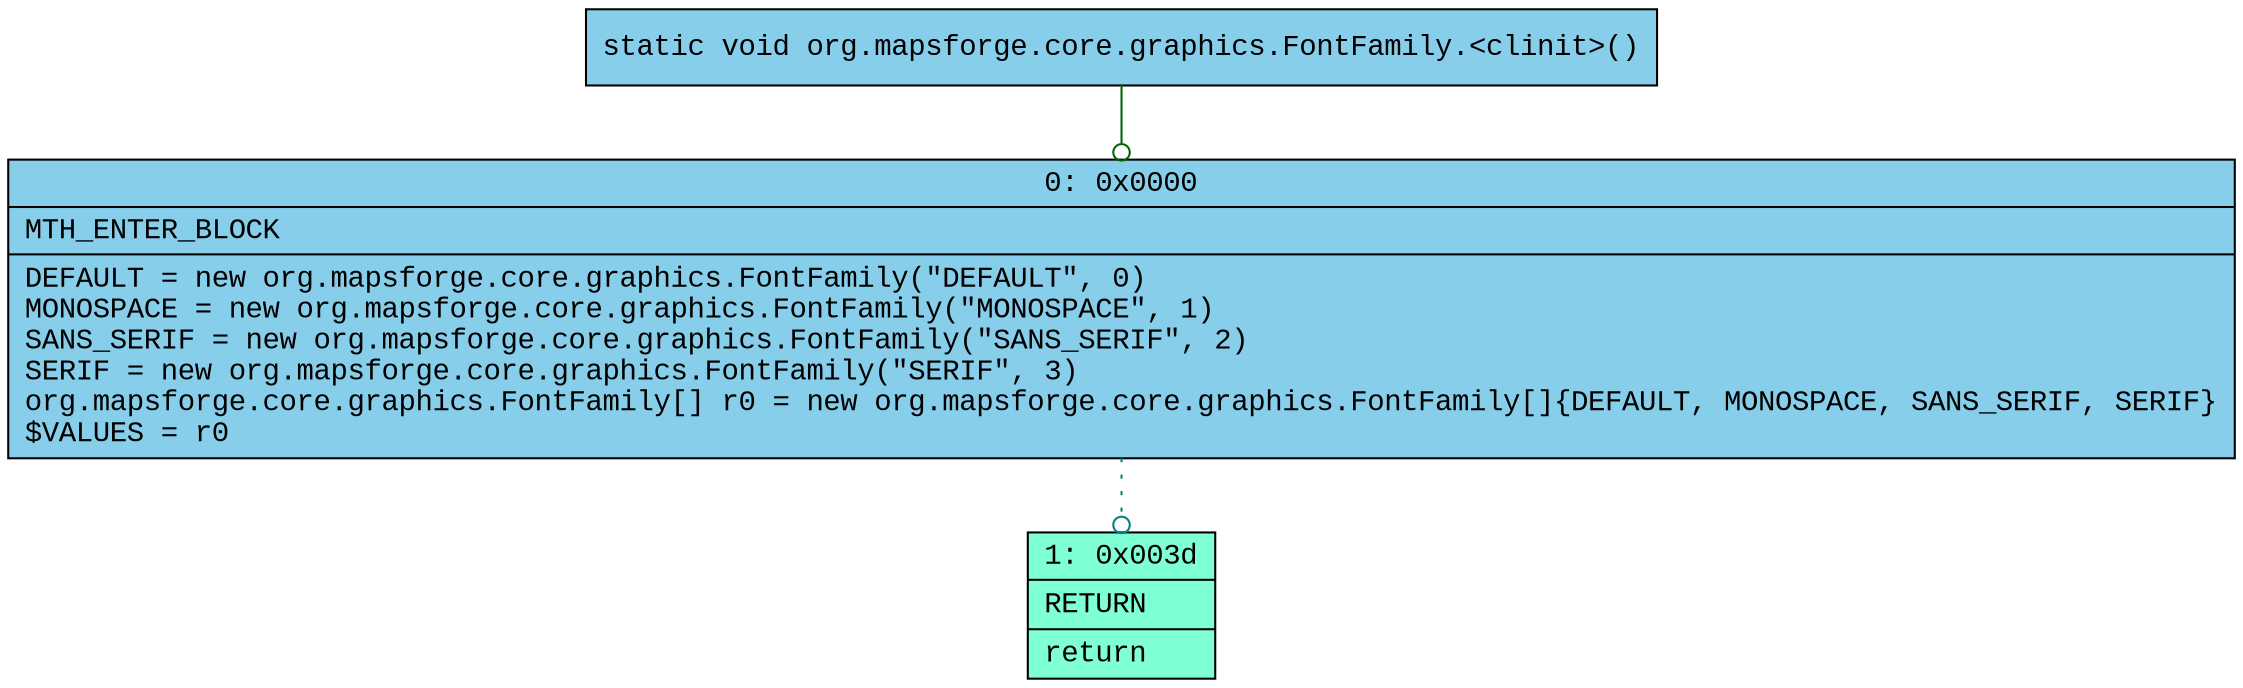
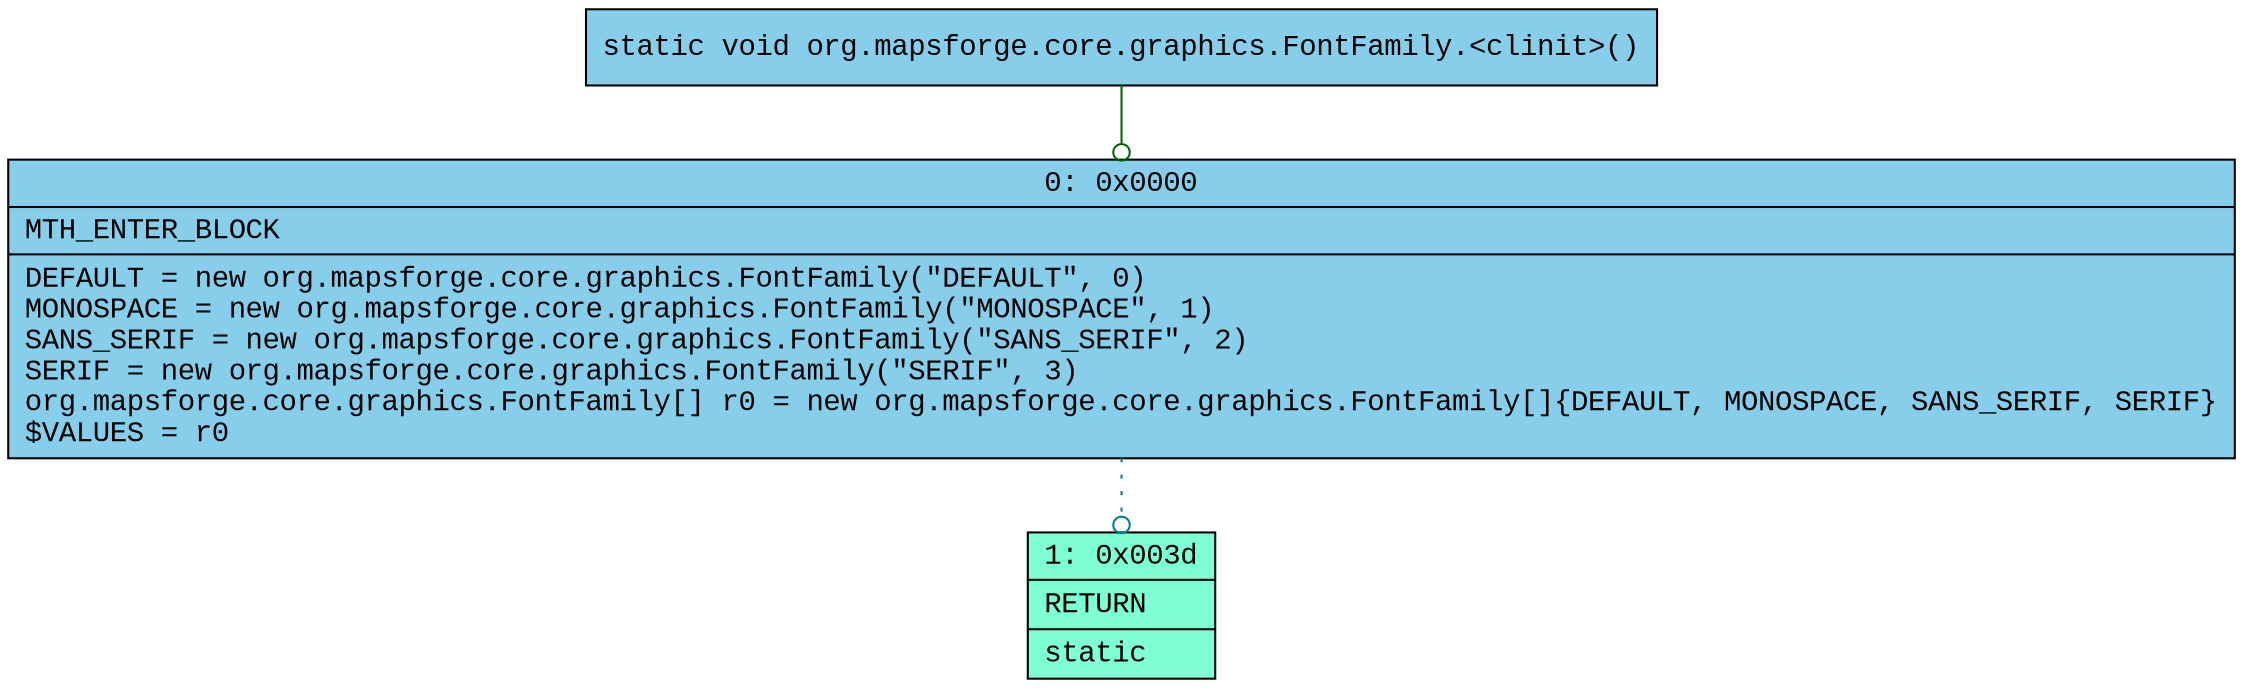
node "1: 0x003d": text "return" -> "static"
